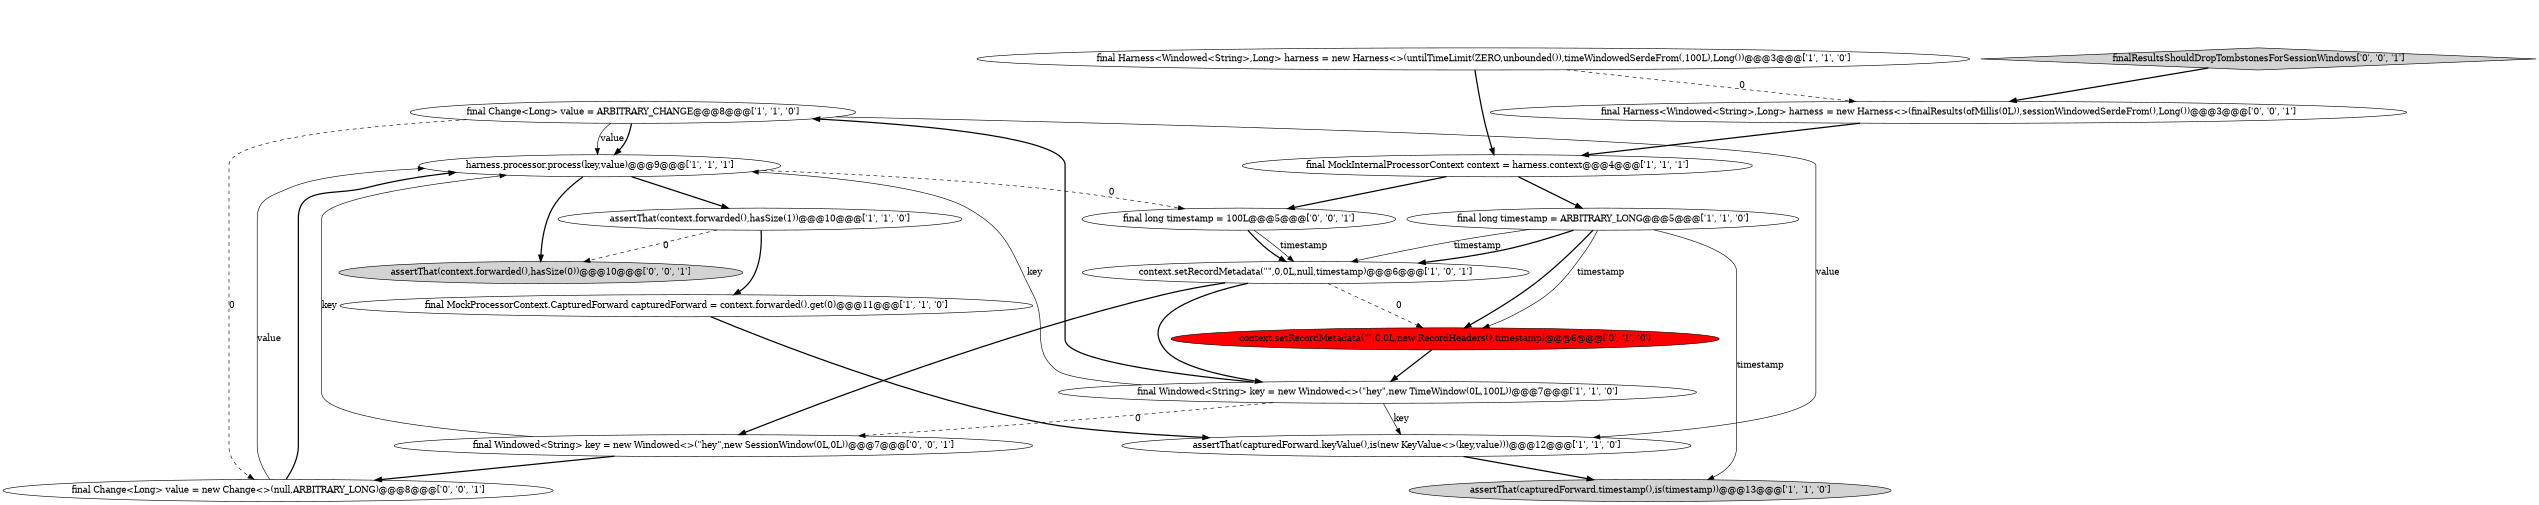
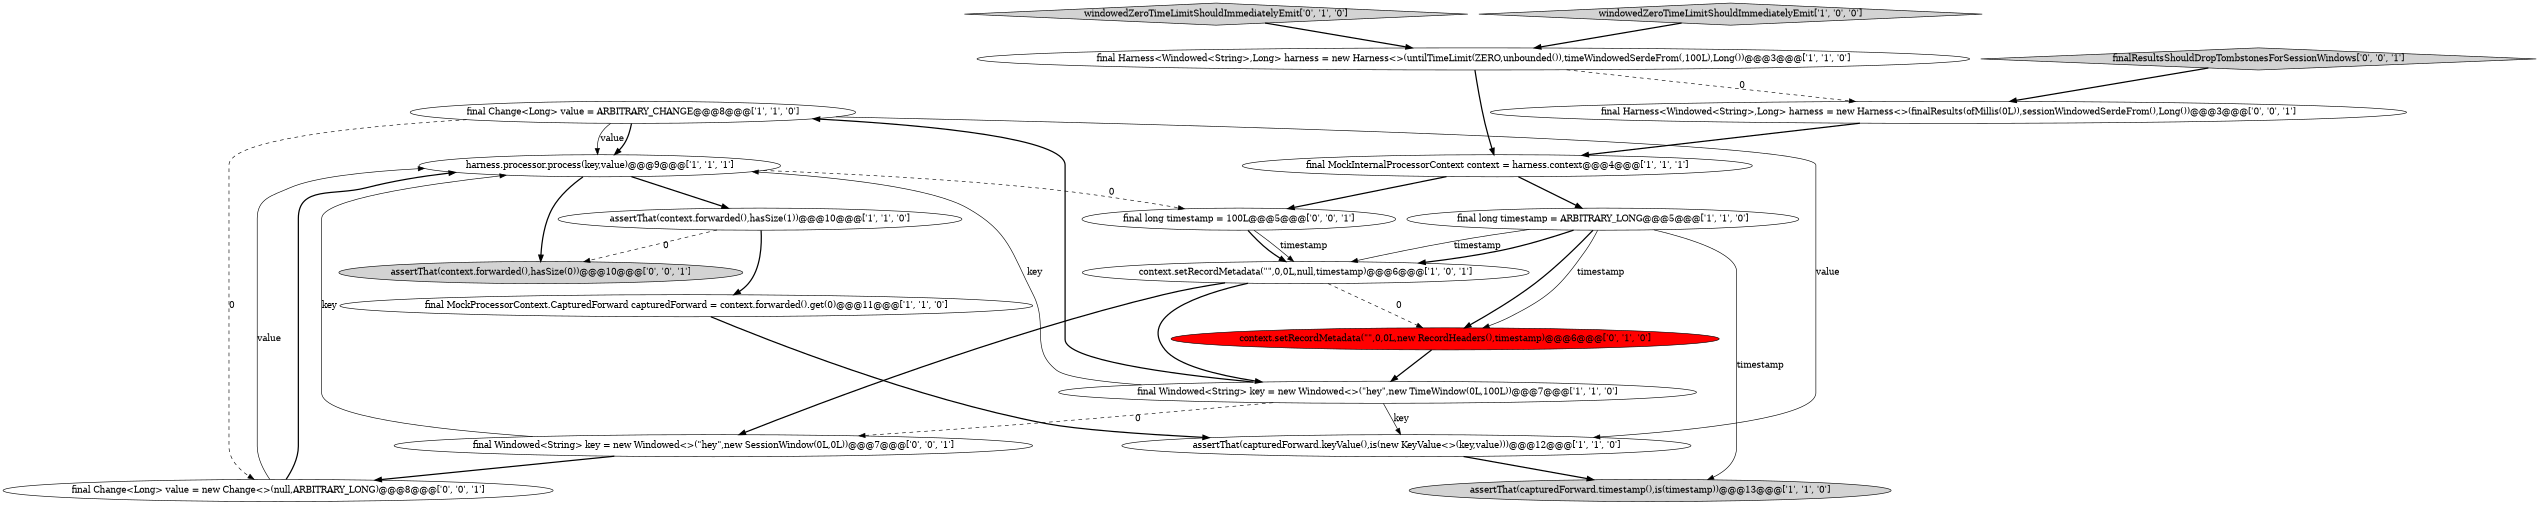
node "windowedZeroTimeLimitShouldImmediatelyEmit['0', '1', '0']": added
node "windowedZeroTimeLimitShouldImmediatelyEmit['1', '0', '0']": added
